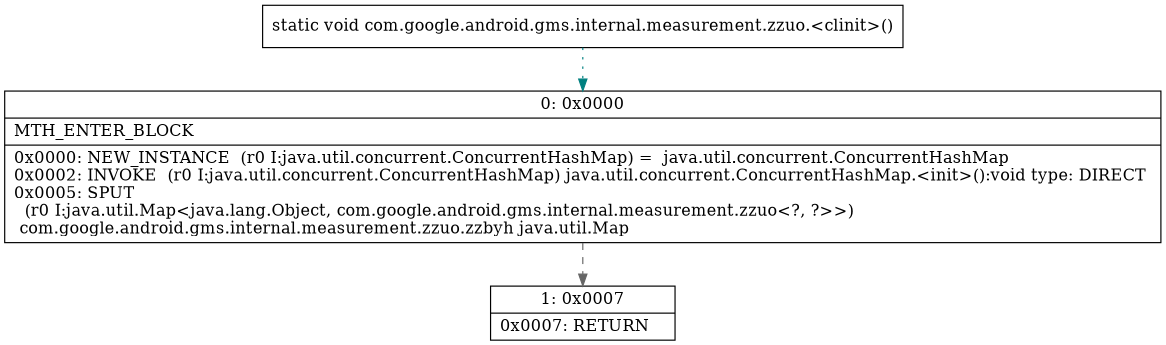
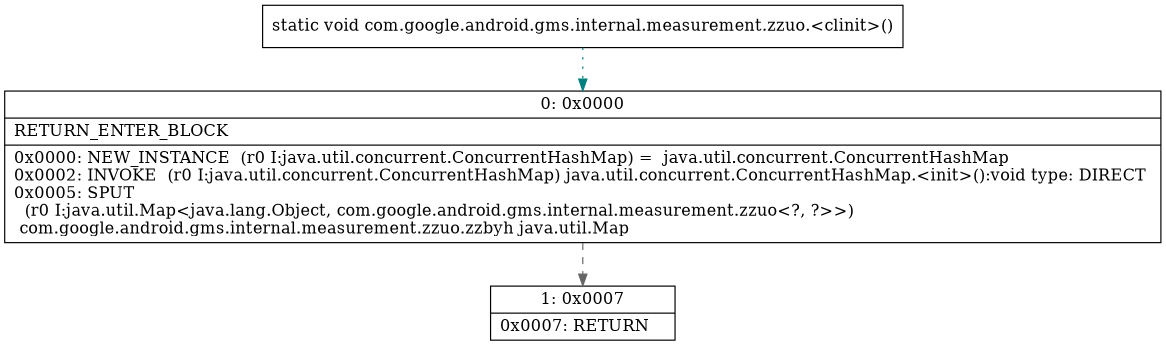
node "0: 0x0000": text "MTH_ENTER_BLOCK" -> "RETURN_ENTER_BLOCK"
